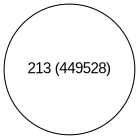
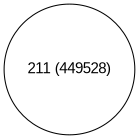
node "213 (449528)": label "213 (449528)" -> "211 (449528)"
